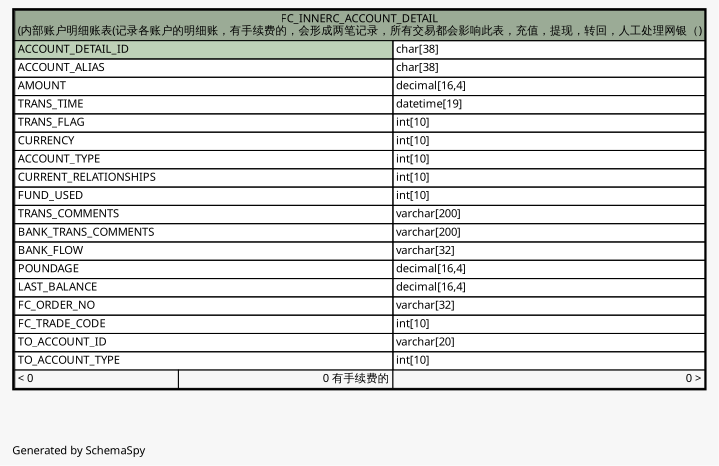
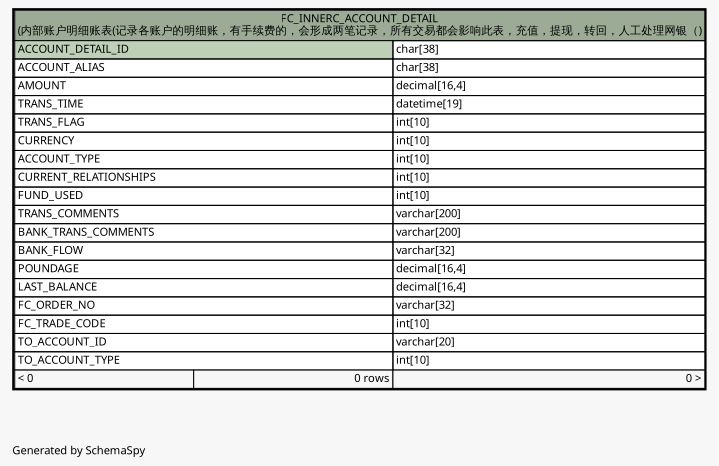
node "FC_INNERC_ACCOUNT_DETAIL": text "0 有手续费的" -> "0 rows"
